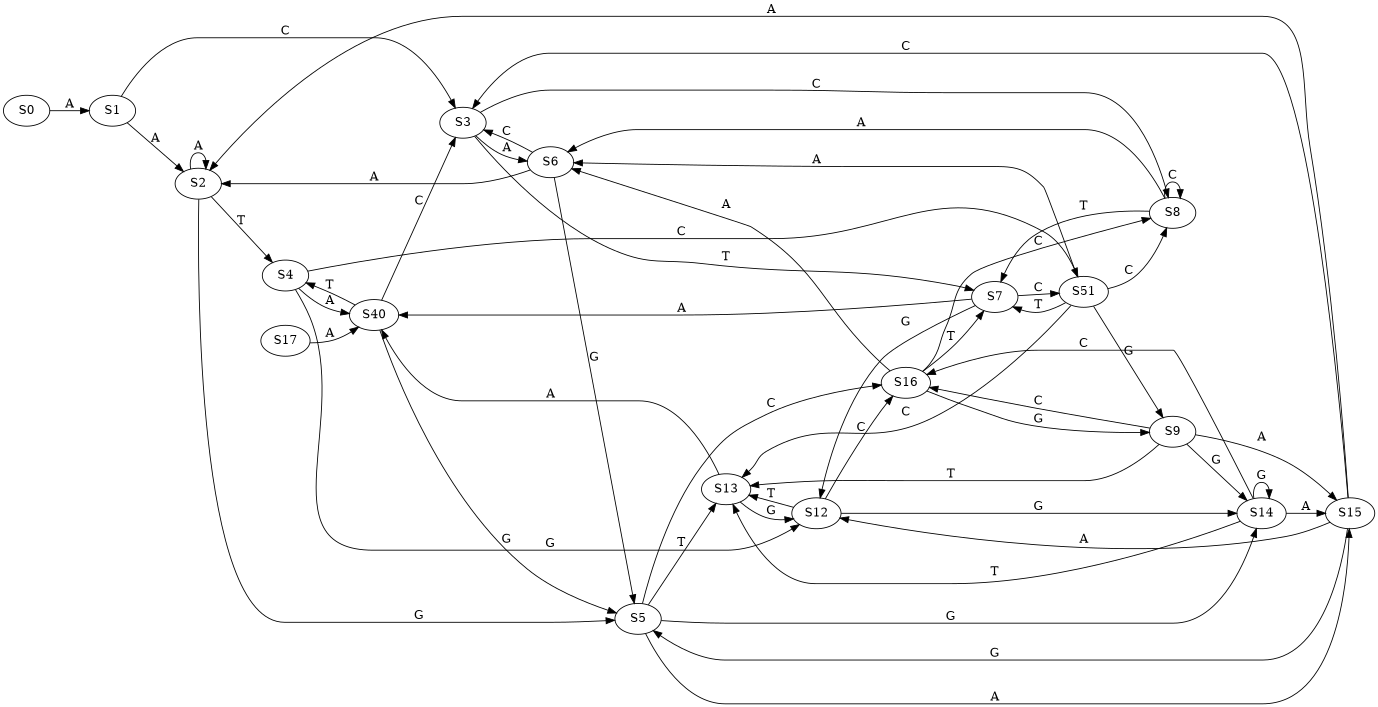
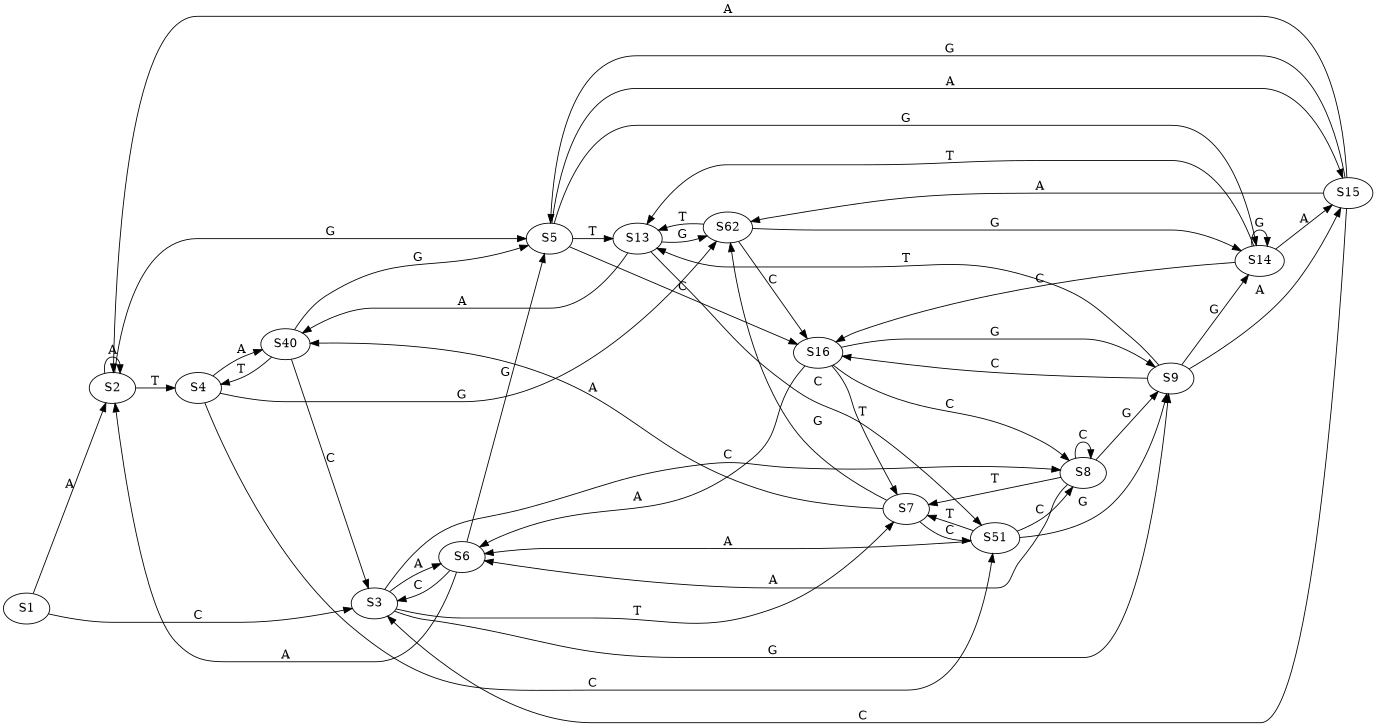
node "S0": removed
node "S17": removed
edge "S51" -> "S13": reversed
edge "S8" -> "S9": added, label "G"
node "S12": label "S12" -> "S62"
edge "S3" -> "S9": added, label "G"
